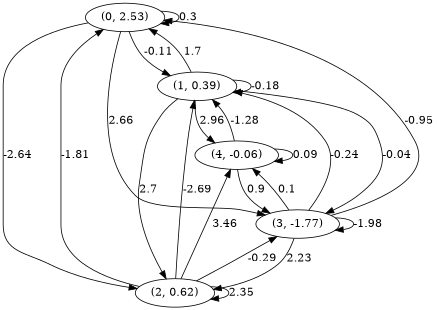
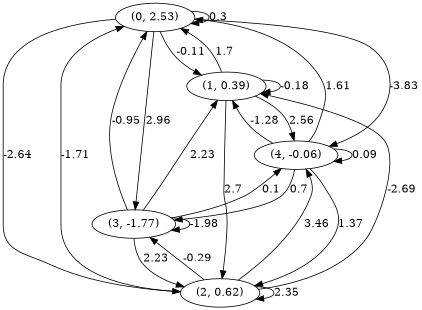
edge "(0, 2.53)" -> "(4, -0.06)": added, label "-3.83"
edge "(4, -0.06)" -> "(0, 2.53)": added, label "1.61"
edge "(1, 0.39)" -> "(3, -1.77)": removed, label "-0.04"
edge "(0, 2.53)" -> "(3, -1.77)": label "2.66" -> "2.96"
edge "(1, 0.39)" -> "(4, -0.06)": label "2.96" -> "2.56"
edge "(2, 0.62)" -> "(0, 2.53)": label "-1.81" -> "-1.71"
edge "(3, -1.77)" -> "(1, 0.39)": label "-0.24" -> "2.23"
edge "(4, -0.06)" -> "(3, -1.77)": label "0.9" -> "0.7"
edge "(4, -0.06)" -> "(2, 0.62)": added, label "1.37"
